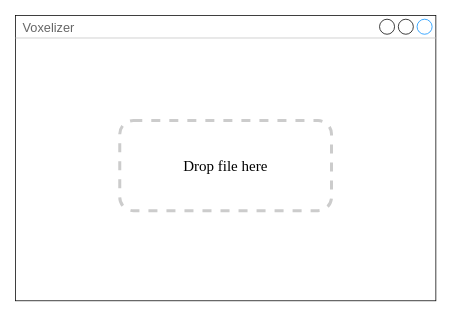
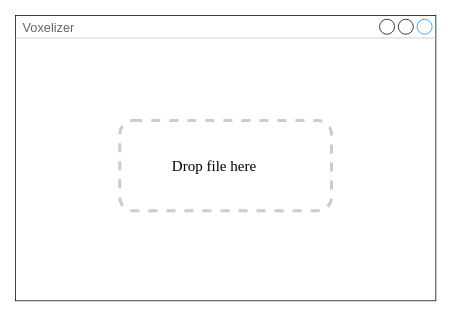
node "Drop file here": moved (225, 165) -> (214, 165)
